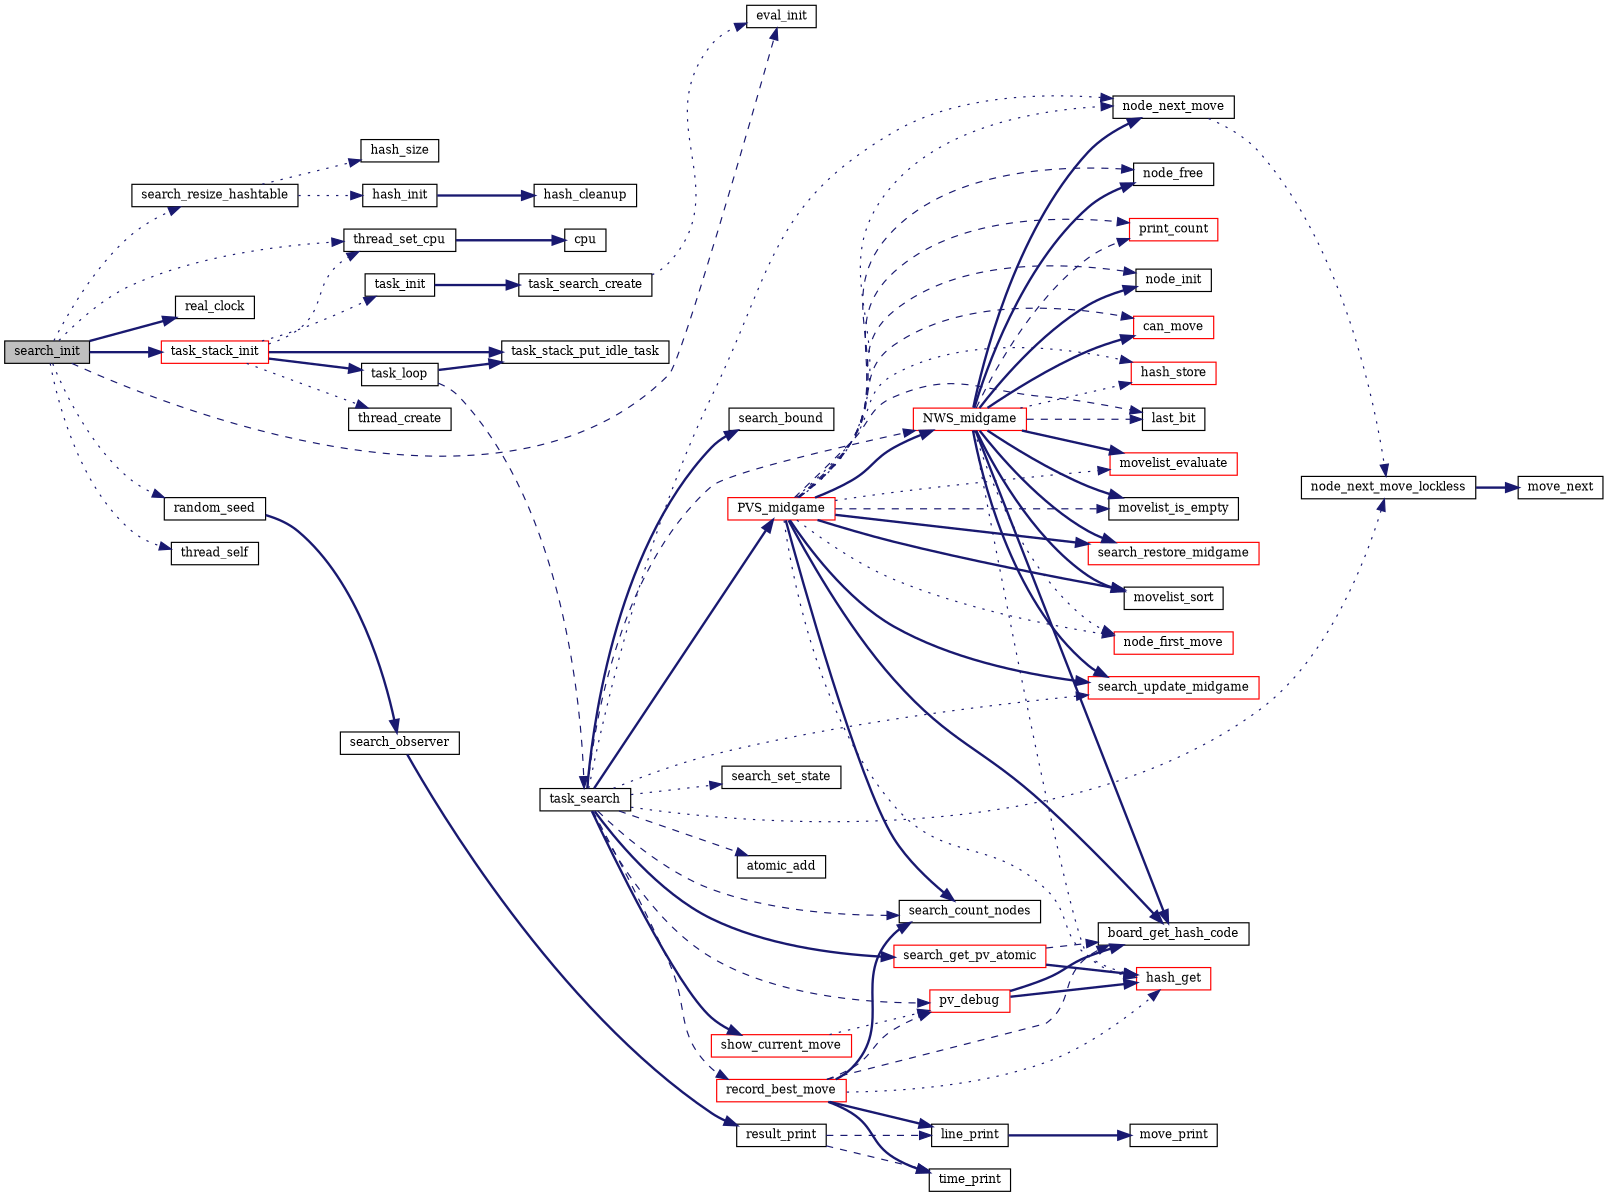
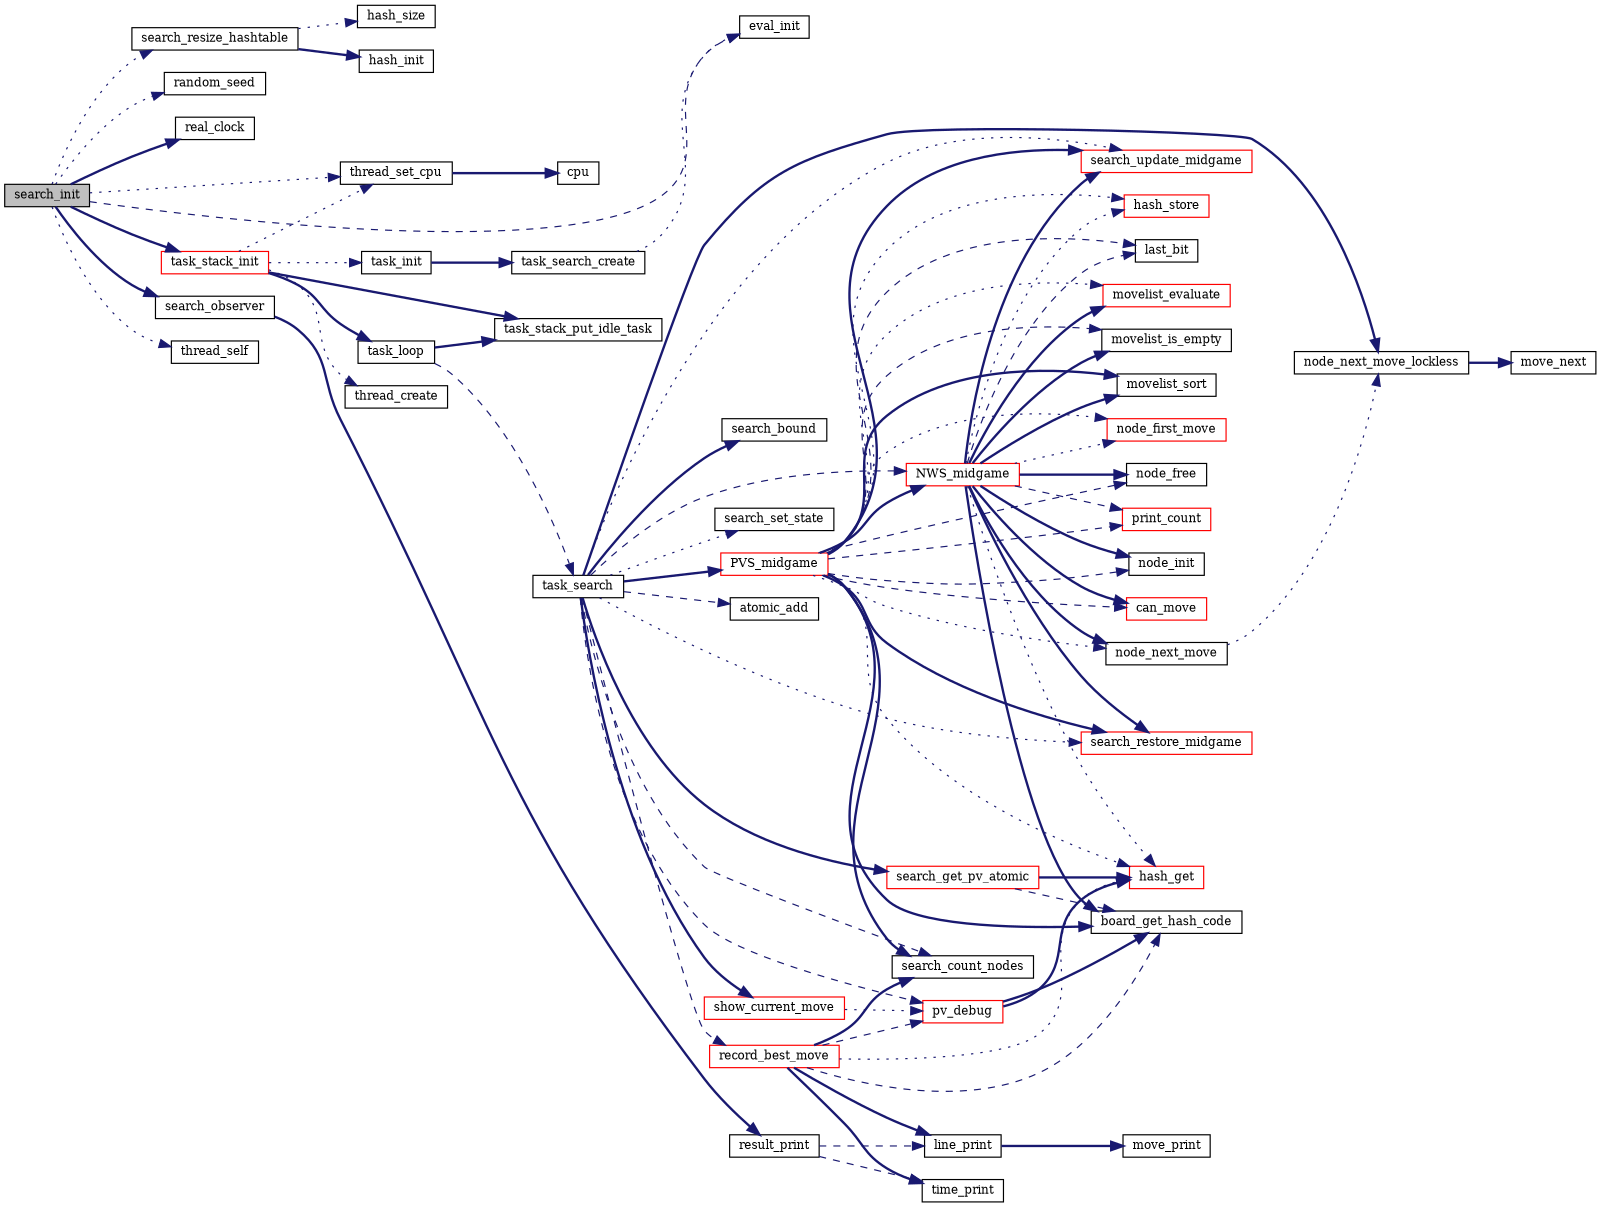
edge "search_resize_hashtable" -> "hash_init": style dotted -> bold
node "hash_cleanup": removed
edge "task_search" -> "node_next_move": now "task_search" -> "search_restore_midgame"
edge "random_seed" -> "search_observer": now "search_init" -> "search_observer"
edge "task_search" -> "node_next_move_lockless": style dotted -> bold
